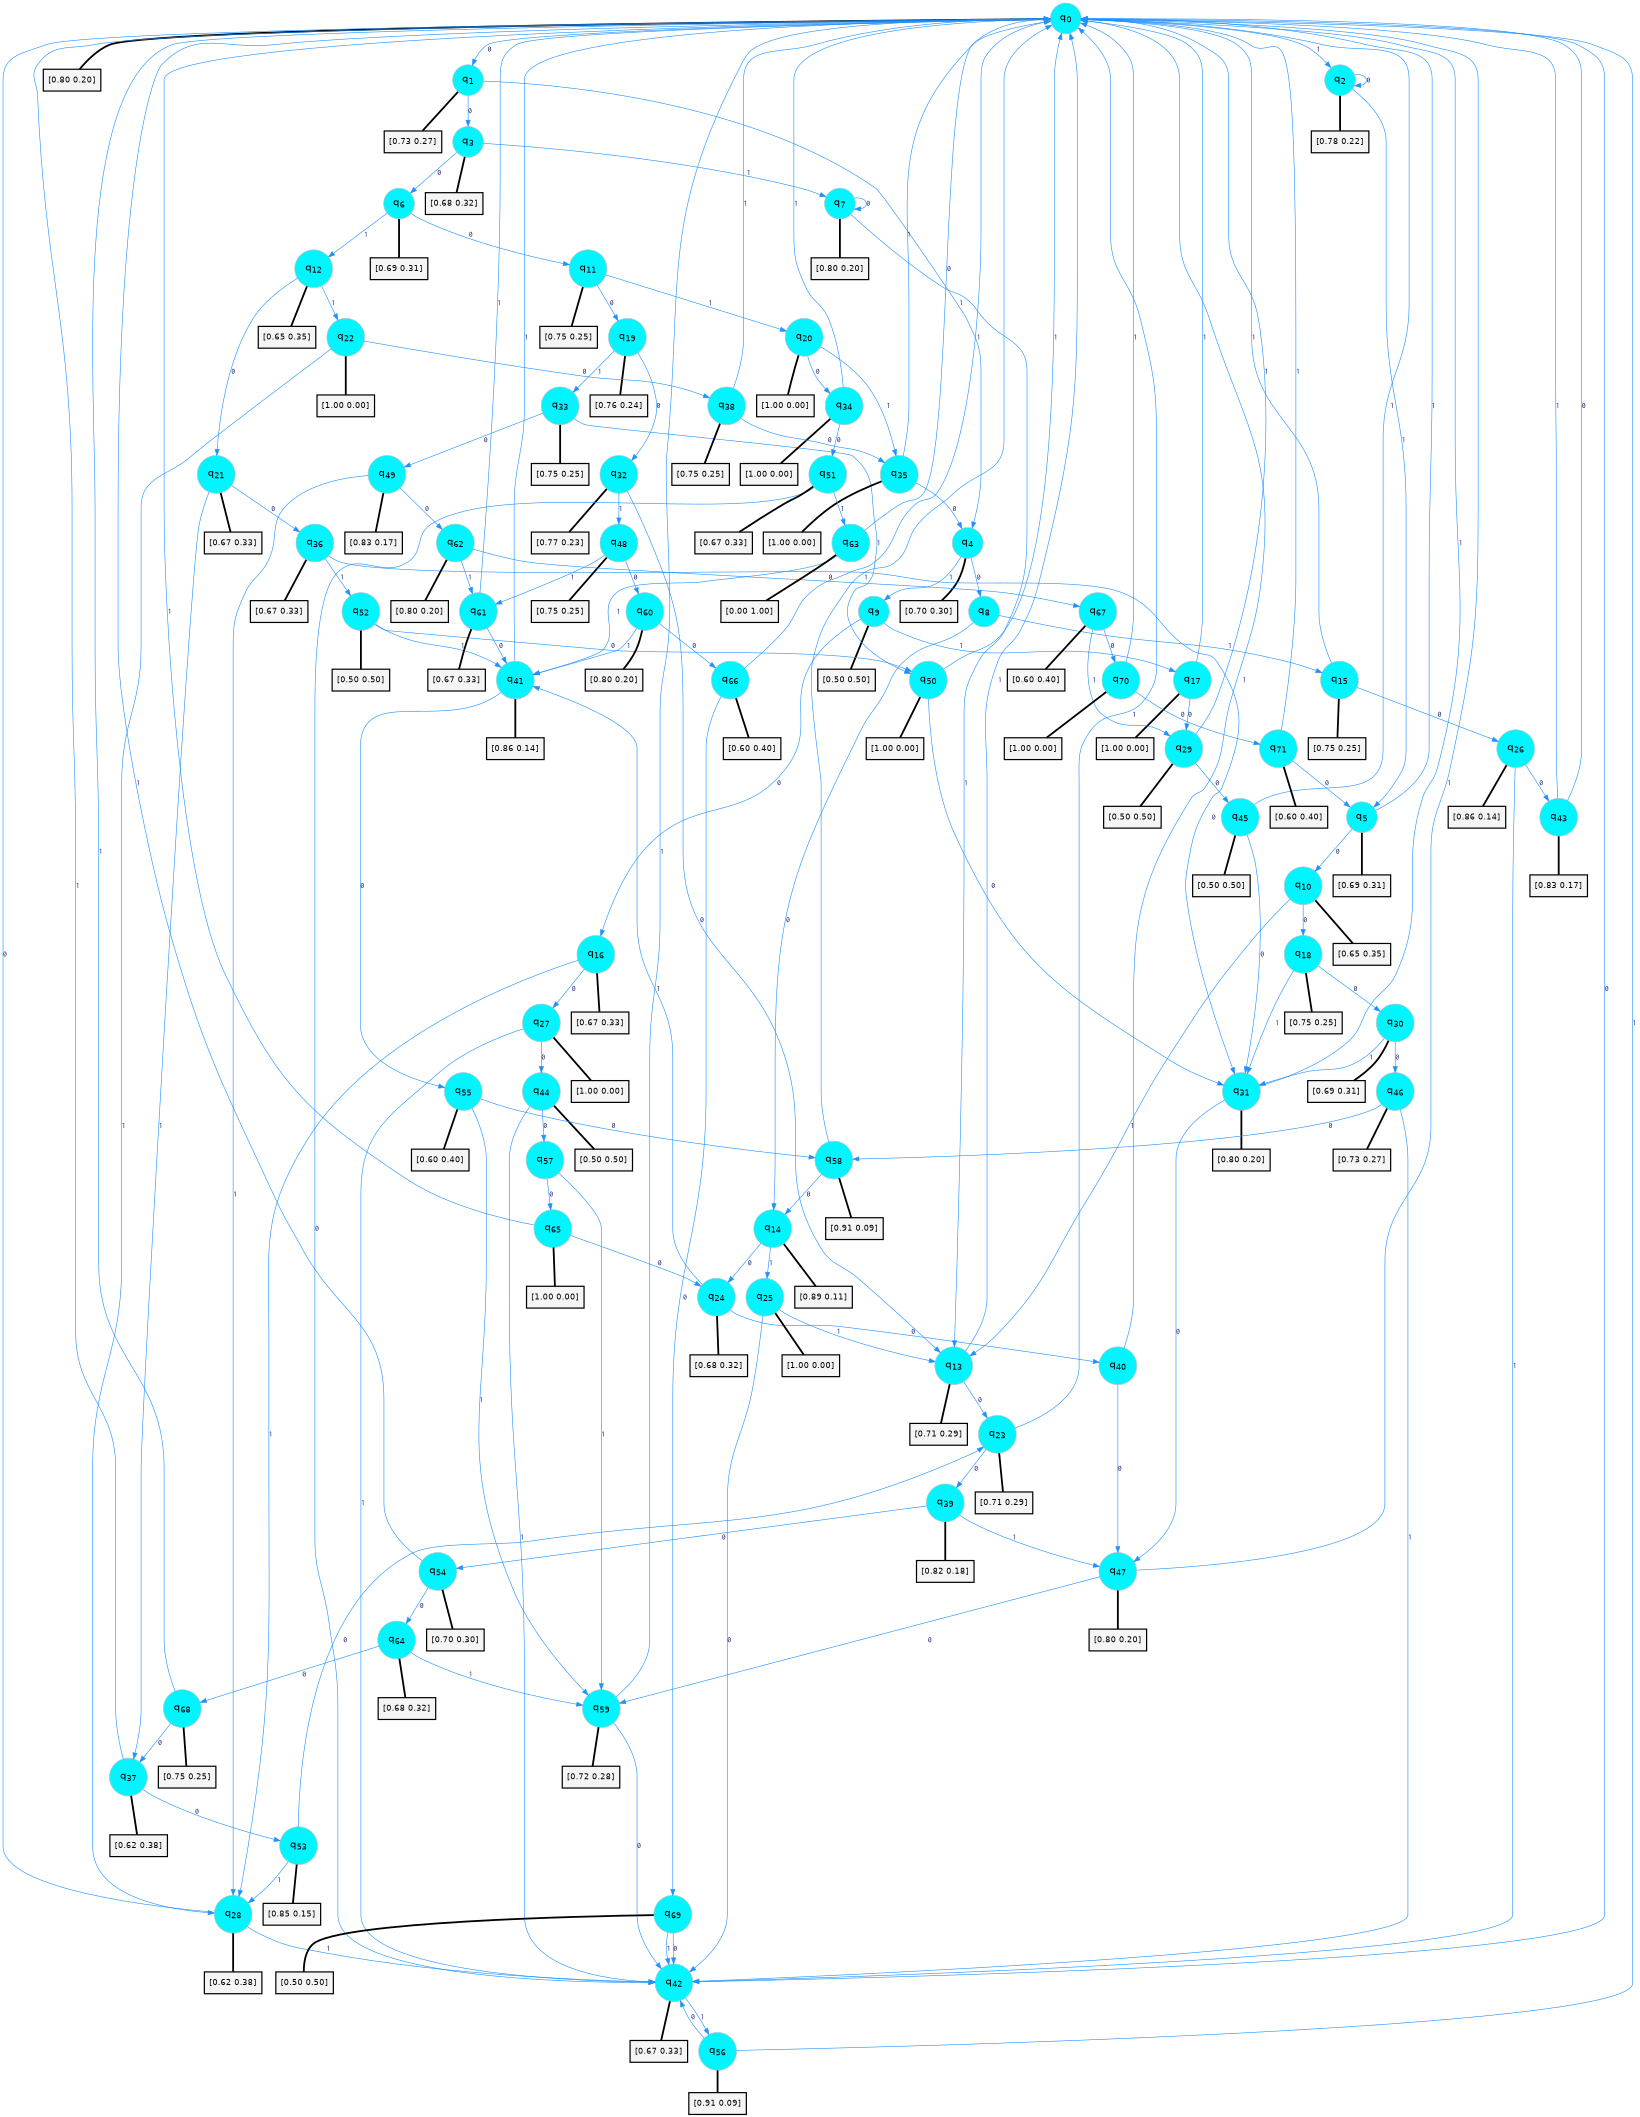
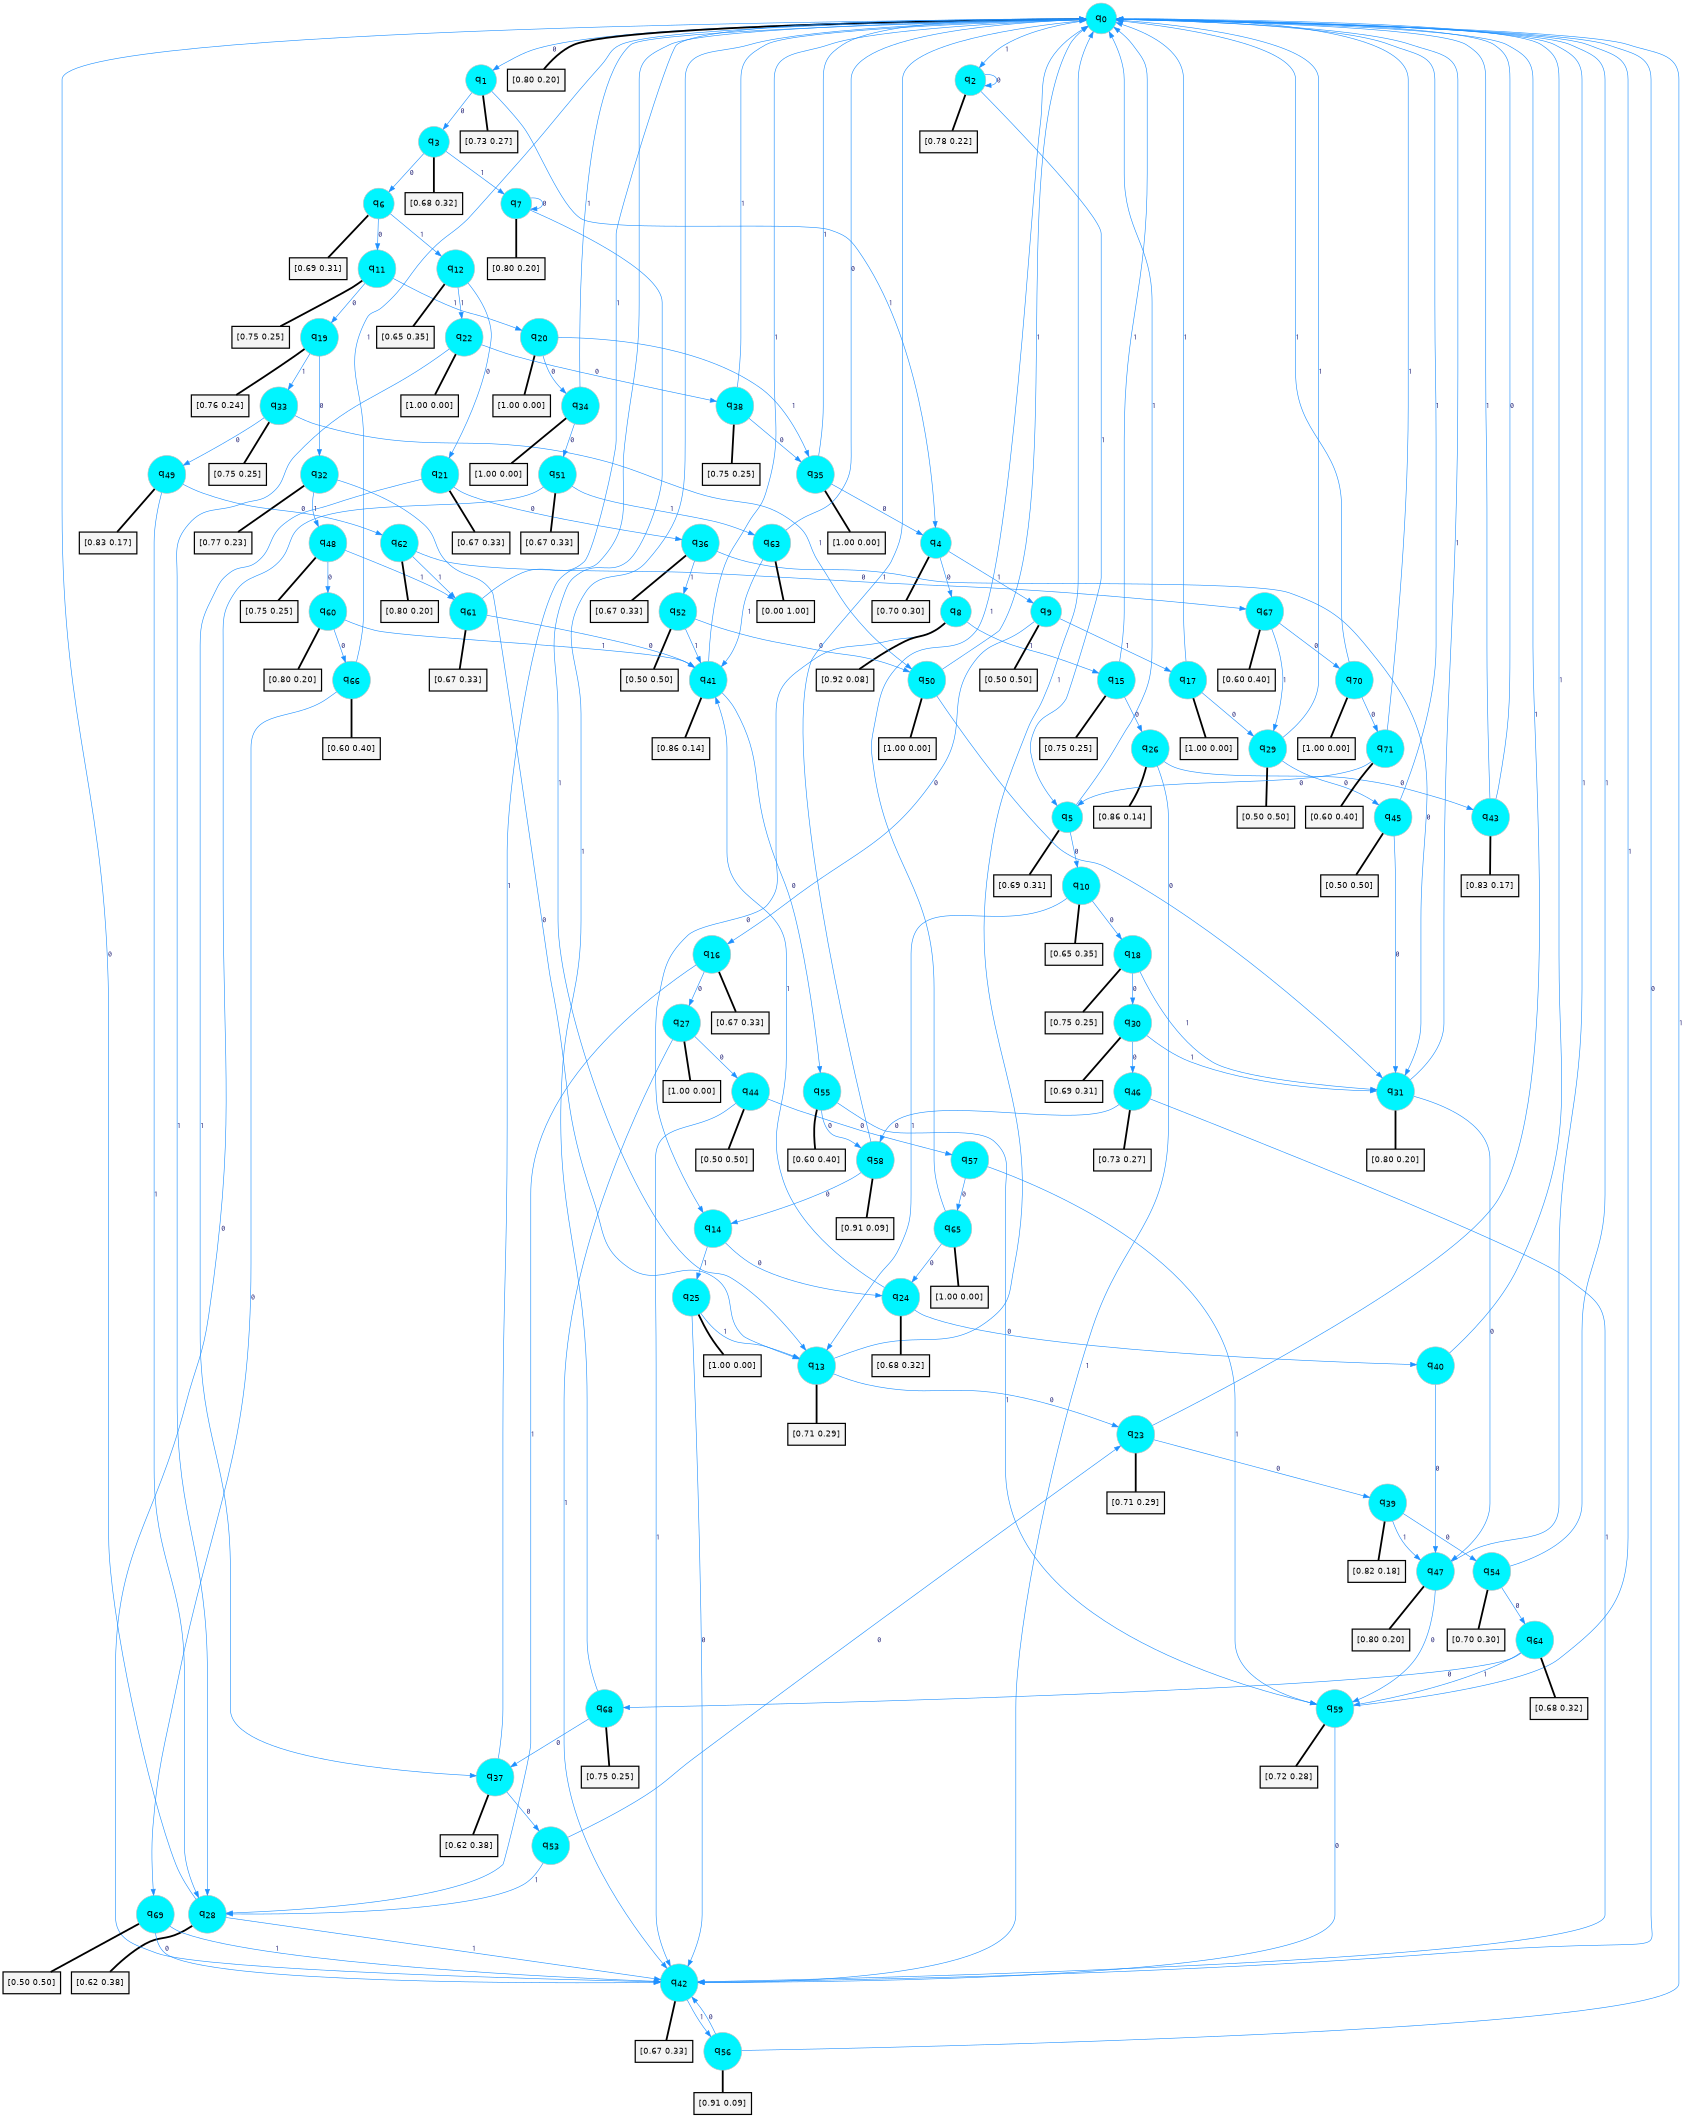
node "[0.92 0.08]": added
node "[0.89 0.11]": removed
node "[0.85 0.15]": removed
